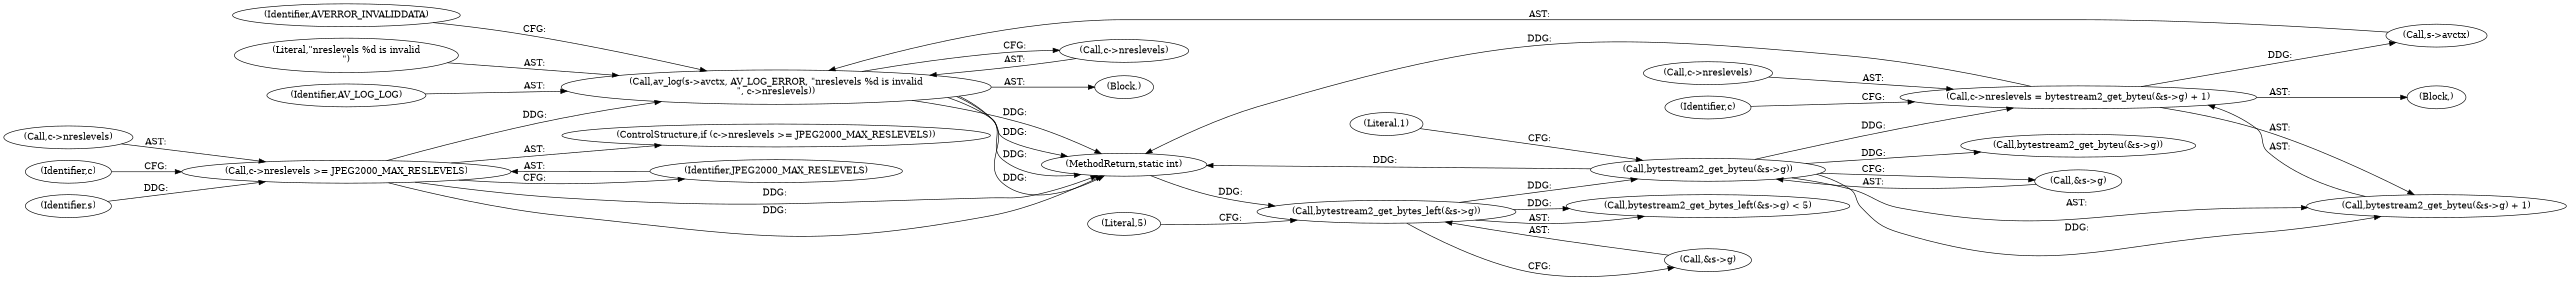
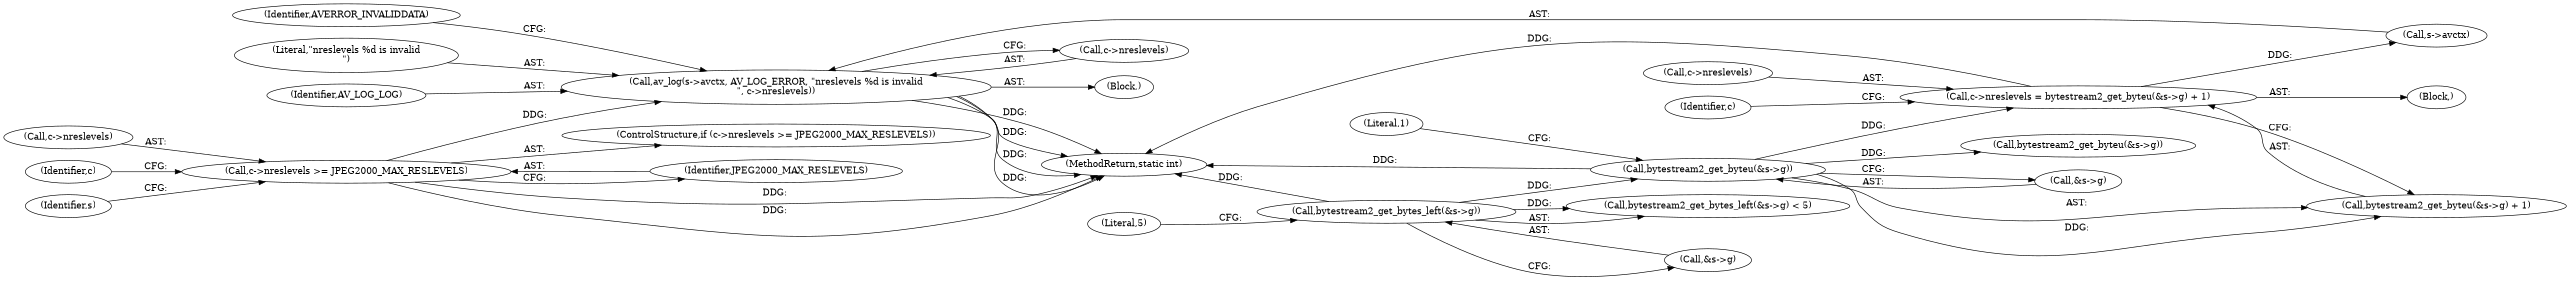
edge "(Call,c->nreslevels = bytestream2_get_byteu(&s->g) + 1)" -> "(Call,bytestream2_get_byteu(&s->g) + 1)": label "AST: " -> "CFG: "
edge "(Identifier,s)" -> "(Call,c->nreslevels >= JPEG2000_MAX_RESLEVELS)": label "DDG: " -> "CFG: "
edge "(MethodReturn,static int)" -> "(Call,bytestream2_get_bytes_left(&s->g))": reversed
